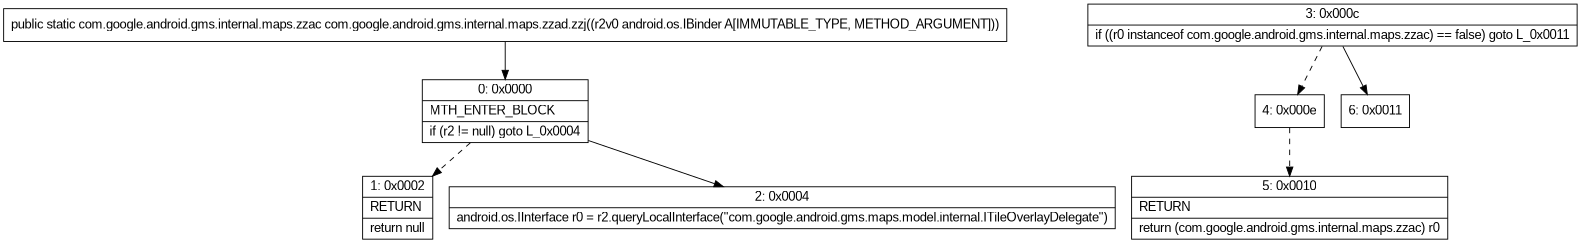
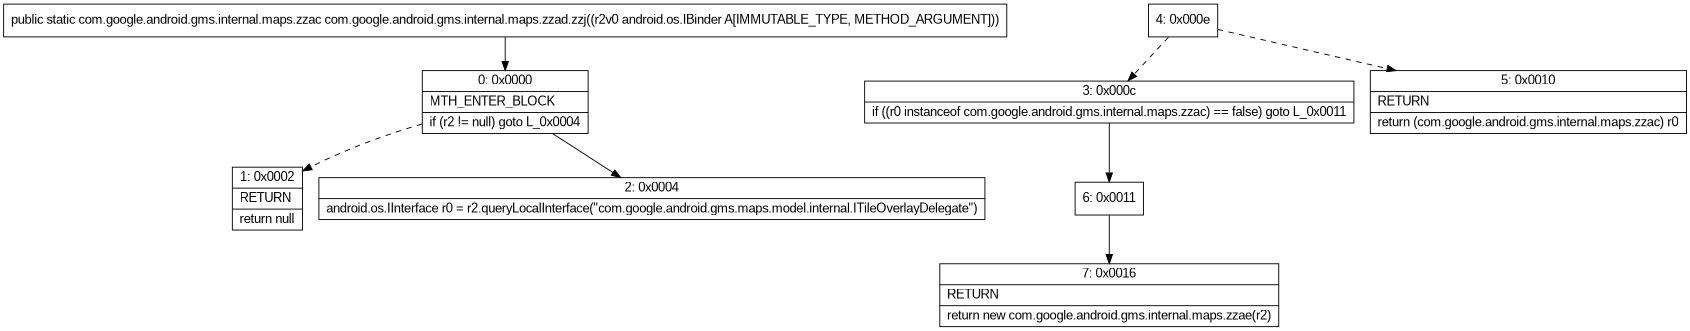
edge "3: 0x000c" -> "4: 0x000e": reversed
node "7: 0x0016": added
